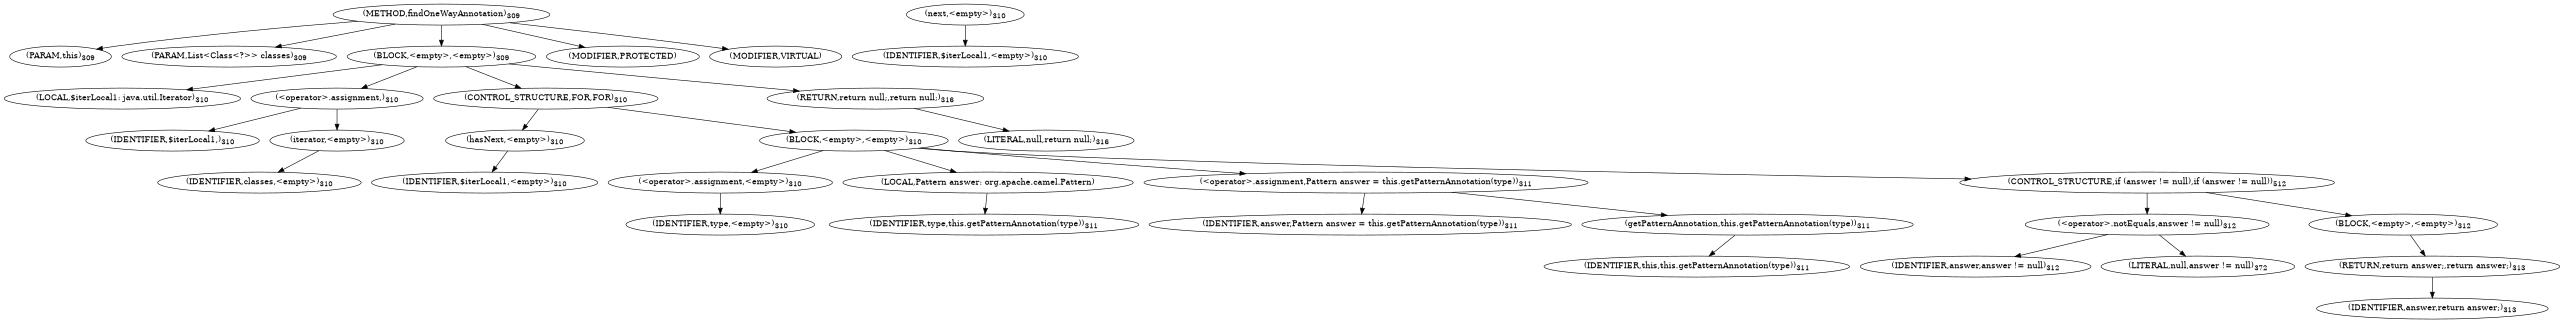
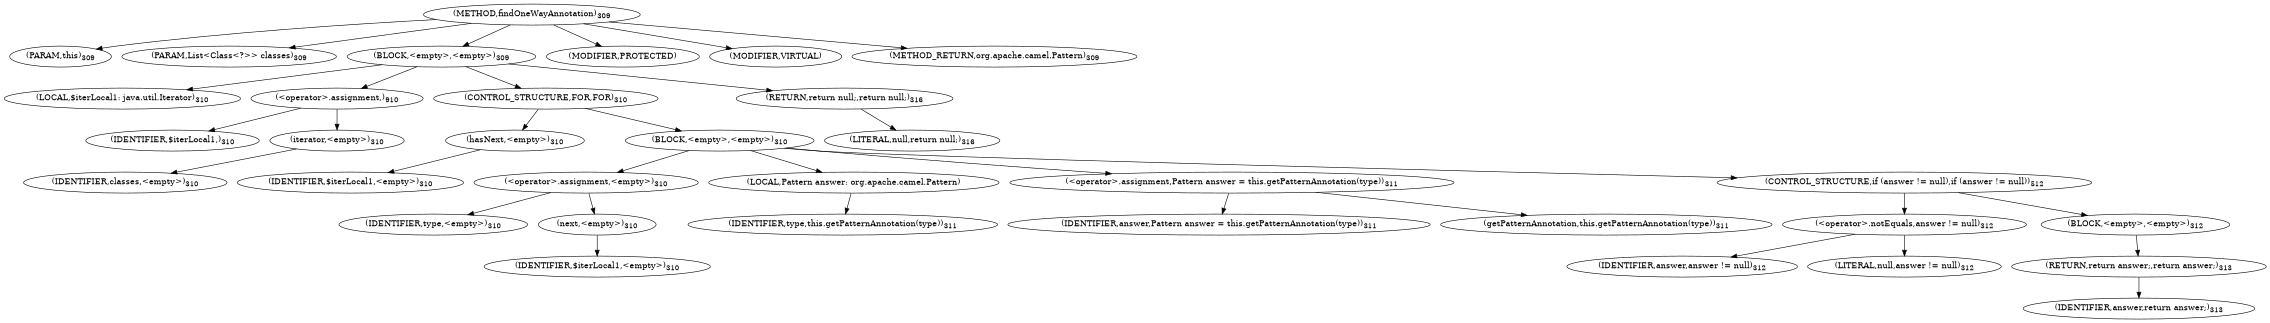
node "(METHOD_RETURN,org.apache.camel.Pattern)": added
node "(<operator>.assignment,)": text "310" -> "910"
edge "(<operator>.assignment,<empty>)" -> "(next,<empty>)": added
node "(LITERAL,null,answer != null)": text "372" -> "312"
node "(IDENTIFIER,this,this.getPatternAnnotation(type))": removed
